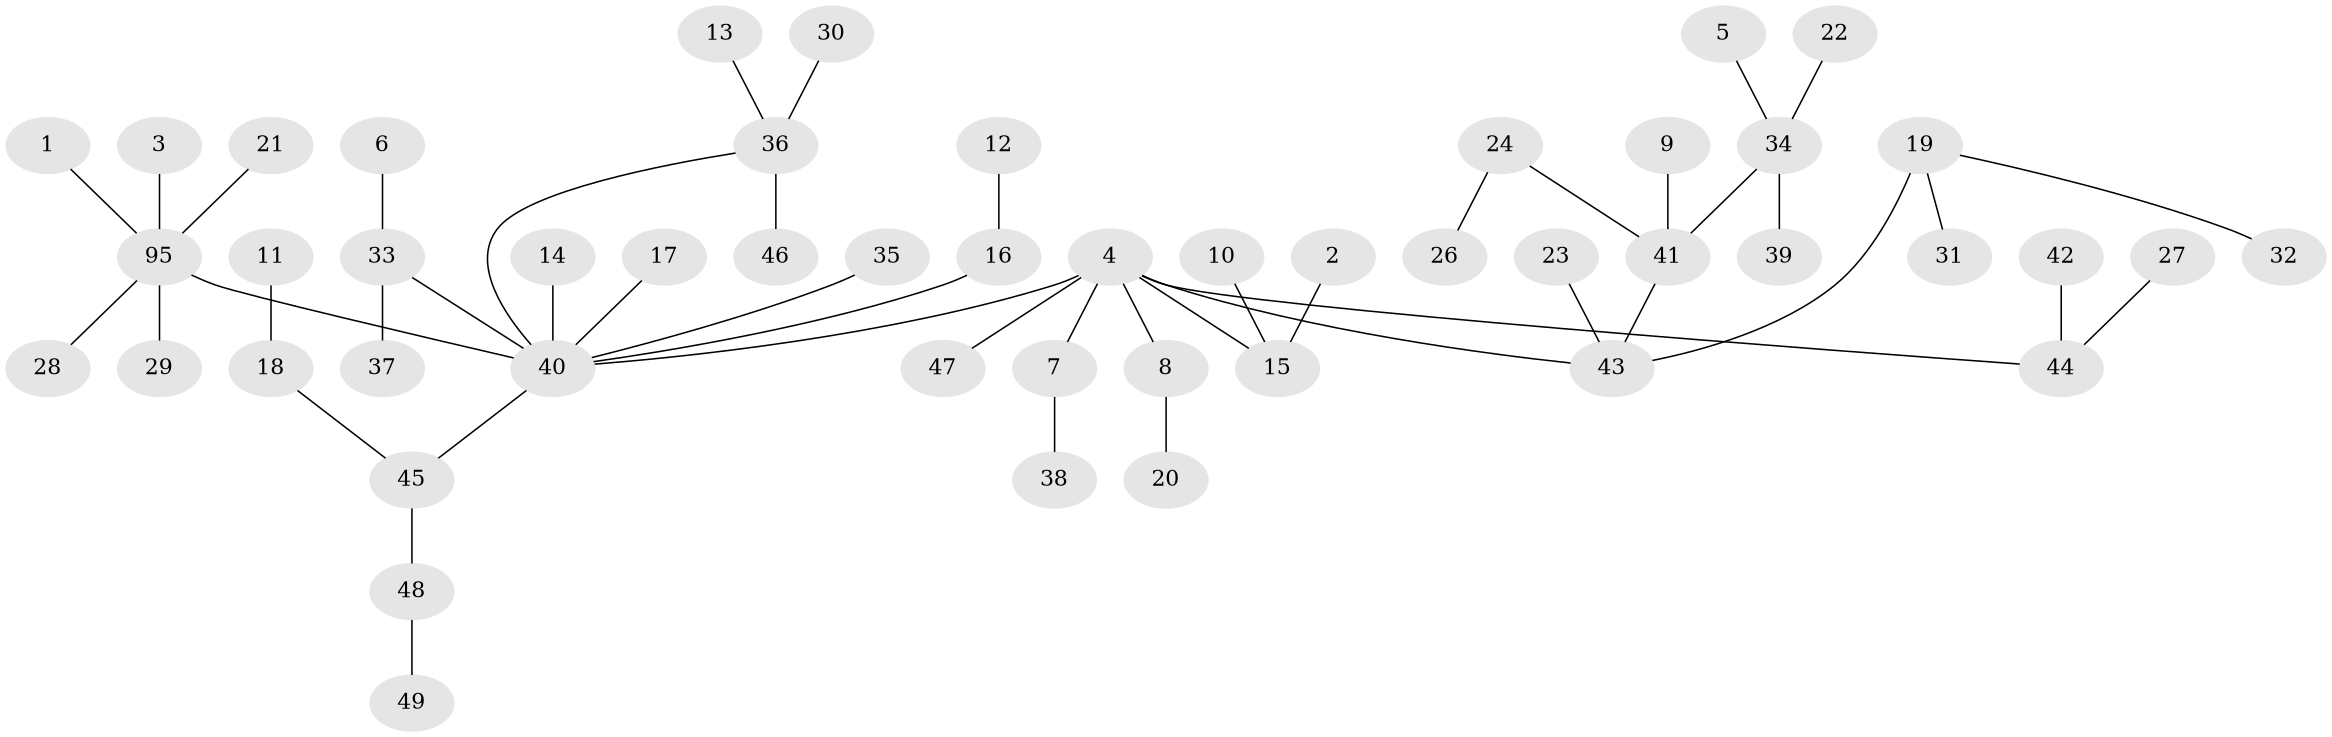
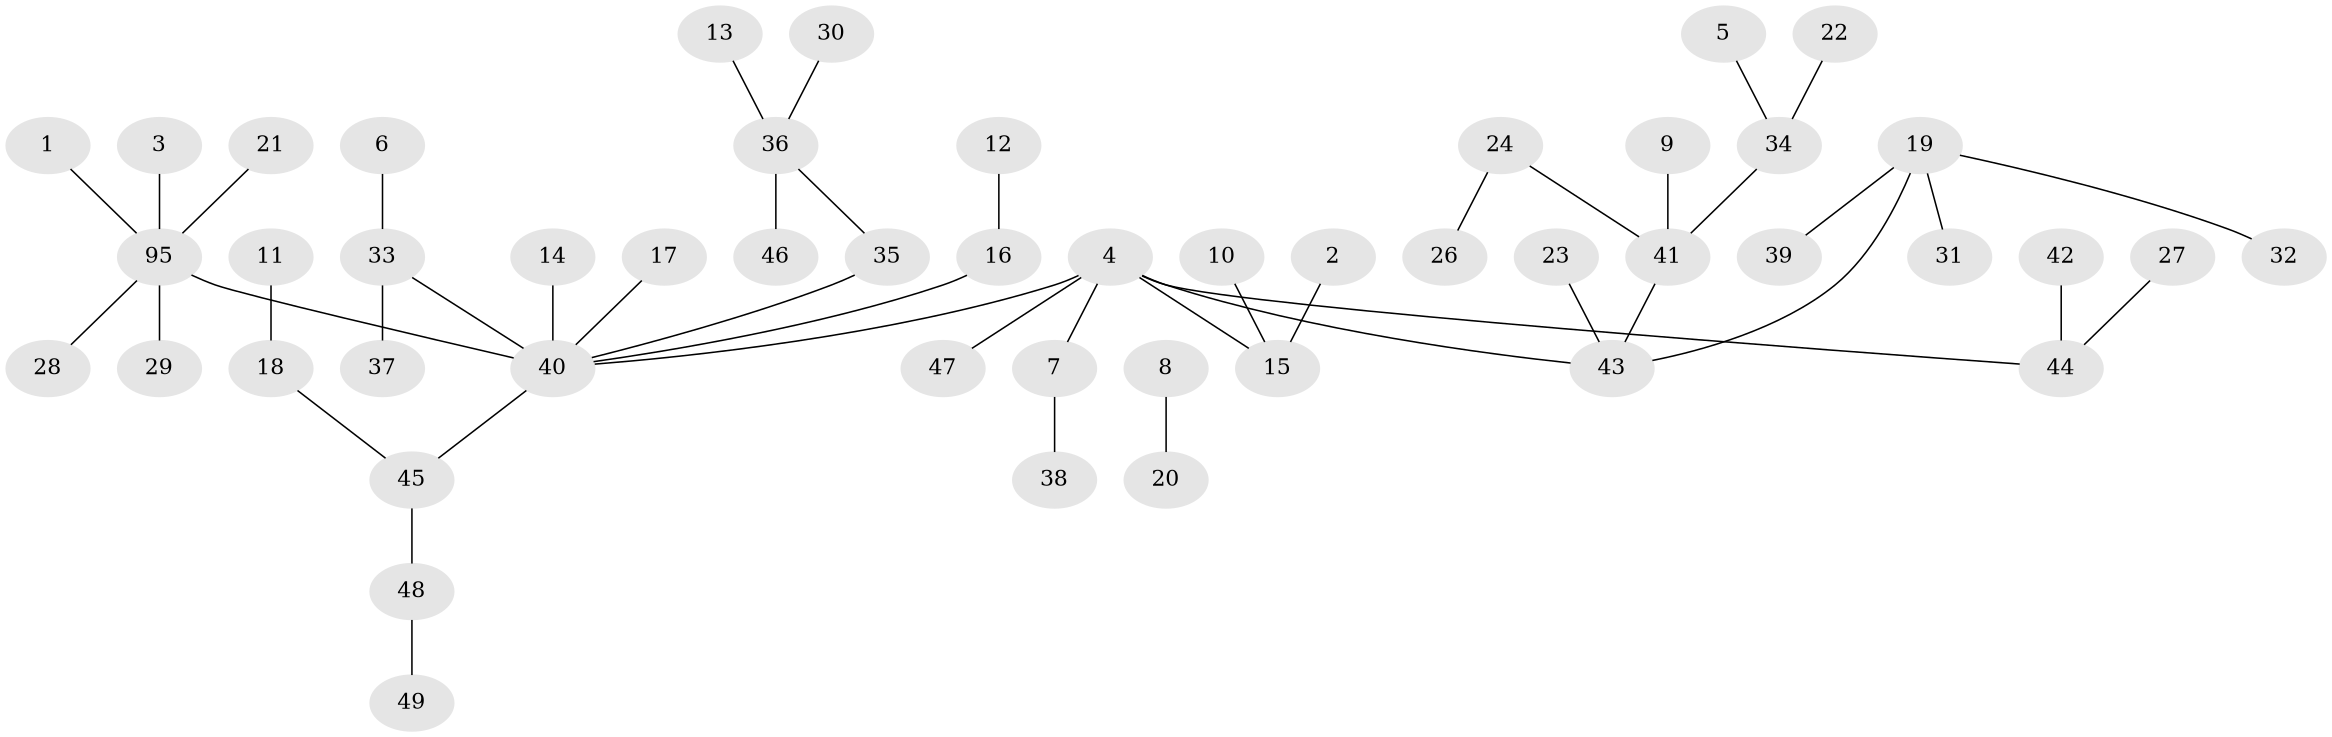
edge "36" -- "40": now "36" -- "35"
edge "34" -- "39": now "19" -- "39"
edge "4" -- "8": removed
